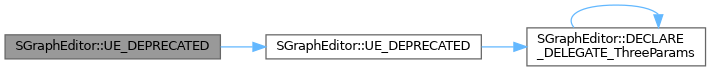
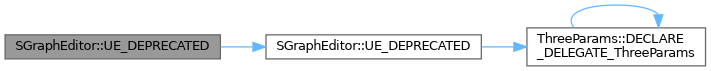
node "SGraphEditor::DECLARE _DELEGATE_ThreeParams": label "SGraphEditor::DECLARE _DELEGATE_ThreeParams" -> "ThreeParams::DECLARE _DELEGATE_ThreeParams"
